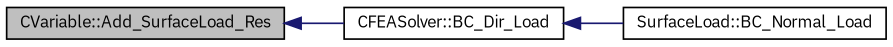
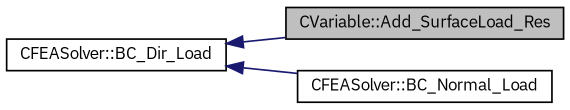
edge "CFEASolver::BC_Dir_Load" -> "CVariable::Add_SurfaceLoad_Res": reversed
node "SurfaceLoad::BC_Normal_Load": label "SurfaceLoad::BC_Normal_Load" -> "CFEASolver::BC_Normal_Load"
